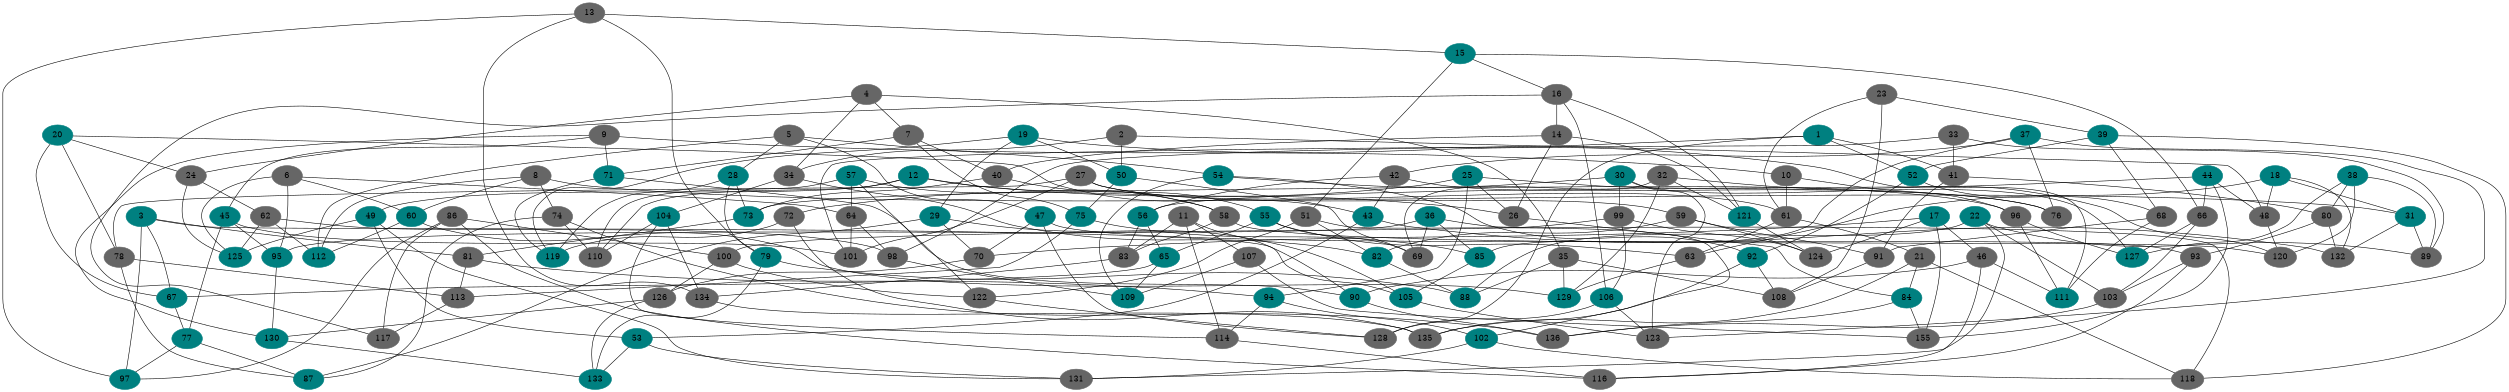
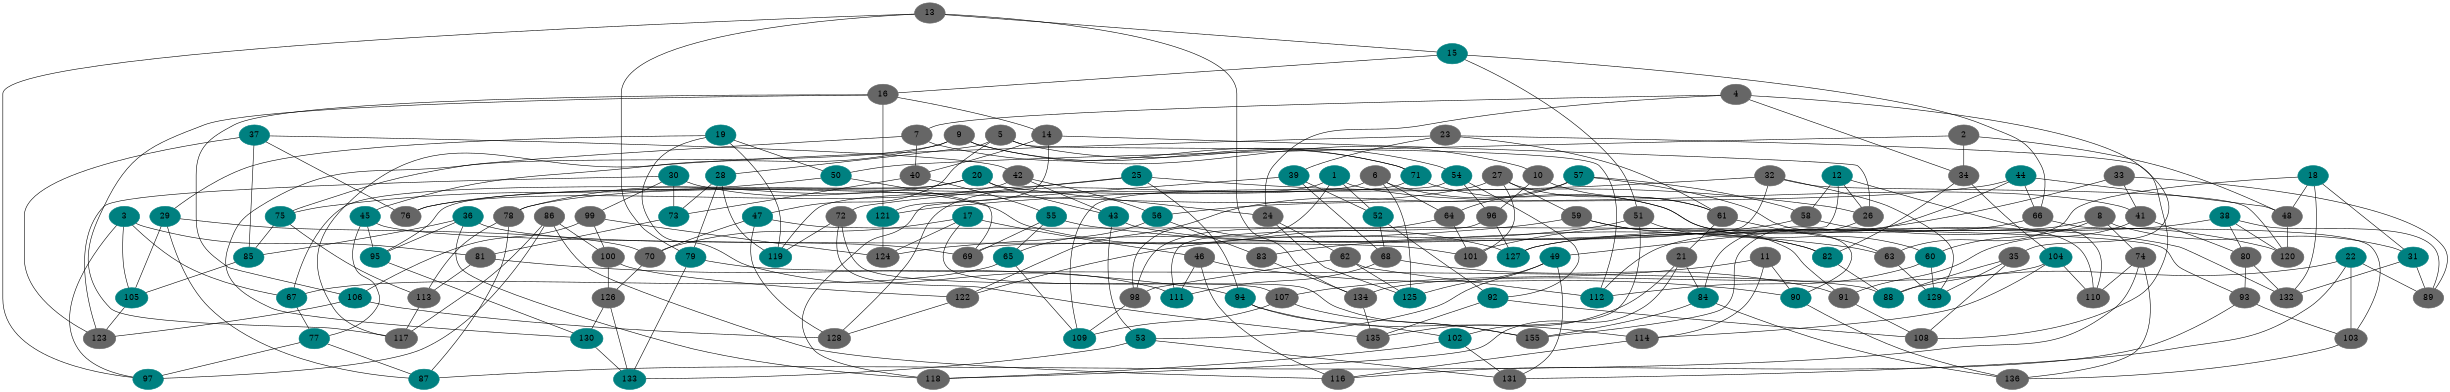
edge "23" -- "117": added
edge "11" -- "83": removed
edge "72" -- "107": added
